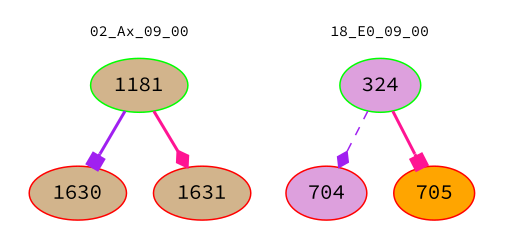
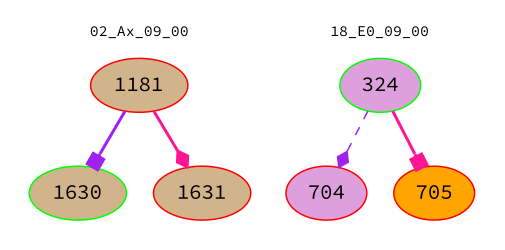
node "1181": color green -> red
node "1630": color red -> green
